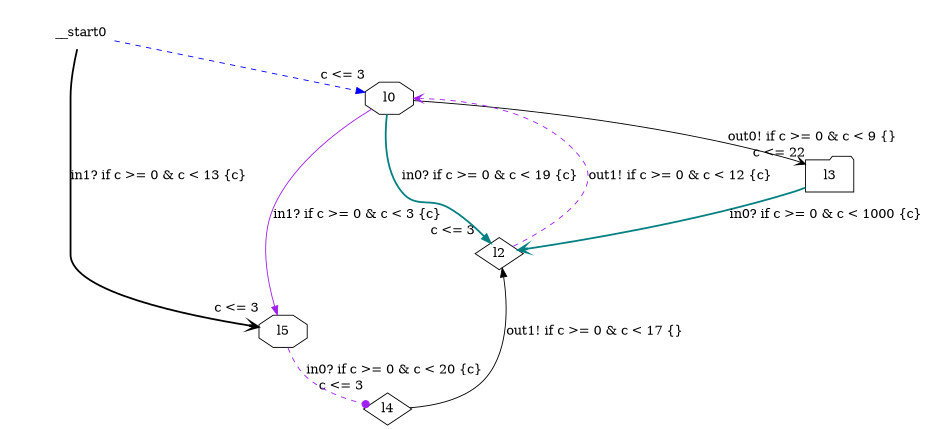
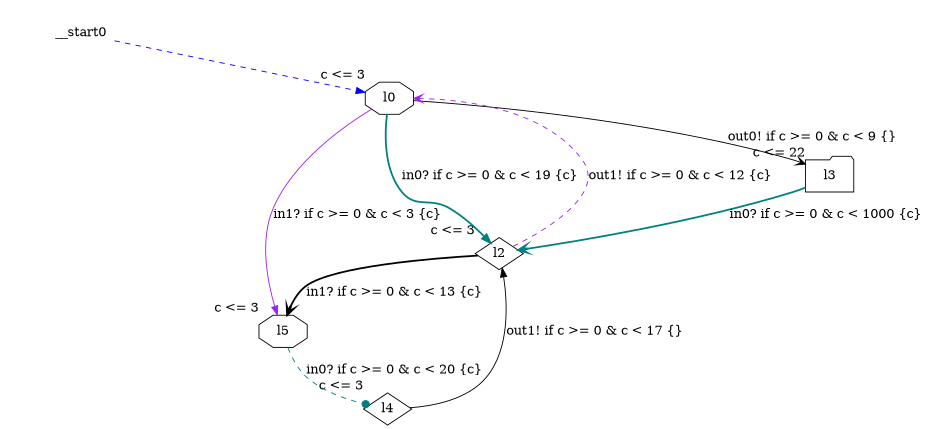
edge "__start0" -> "l5 c <= 3": now "l2 c <= 3" -> "l5 c <= 3"
edge "l5 c <= 3" -> "l4 c <= 3": color purple -> teal
